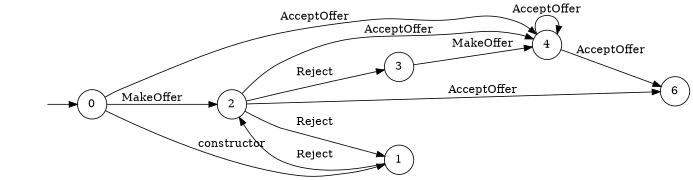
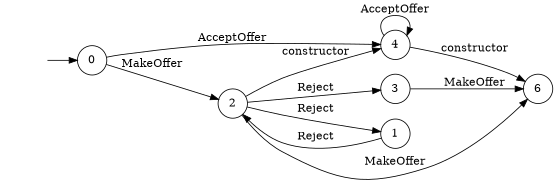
edge "2" -> "4": label "AcceptOffer" -> "constructor"
edge "4" -> "6": label "AcceptOffer" -> "constructor"
edge "3" -> "4": now "3" -> "6"
edge "2" -> "6": label "AcceptOffer" -> "MakeOffer"
edge "0" -> "1": removed, label "constructor"
